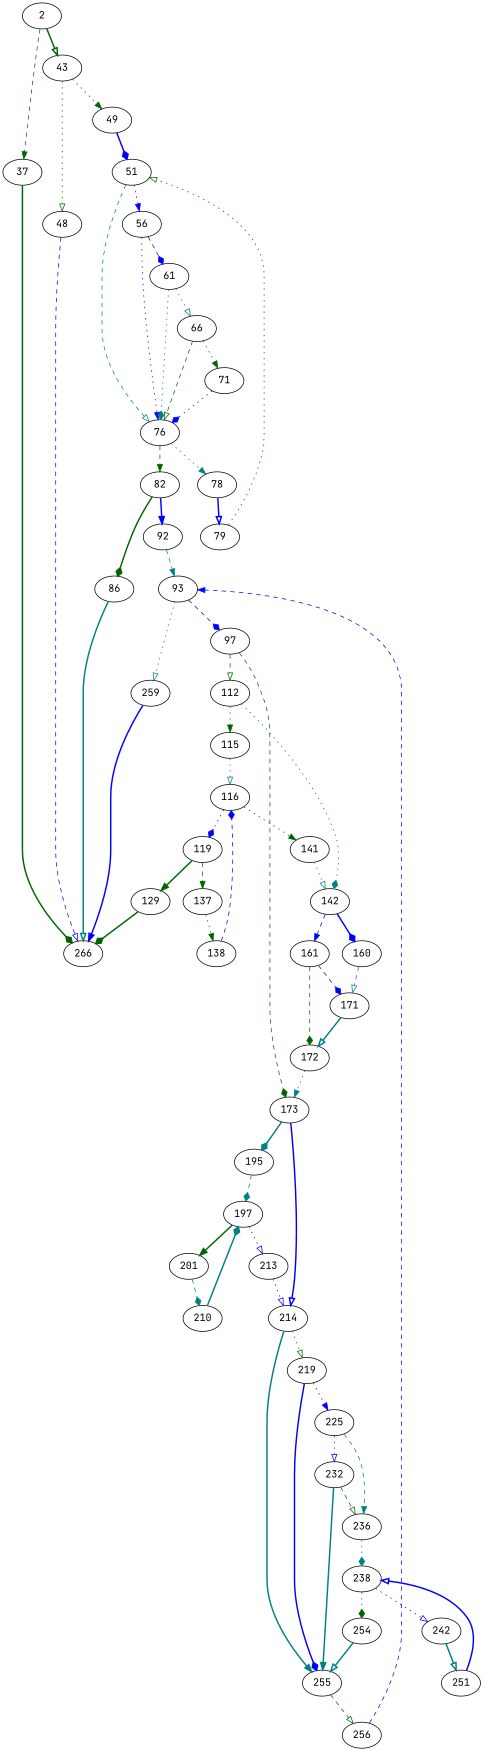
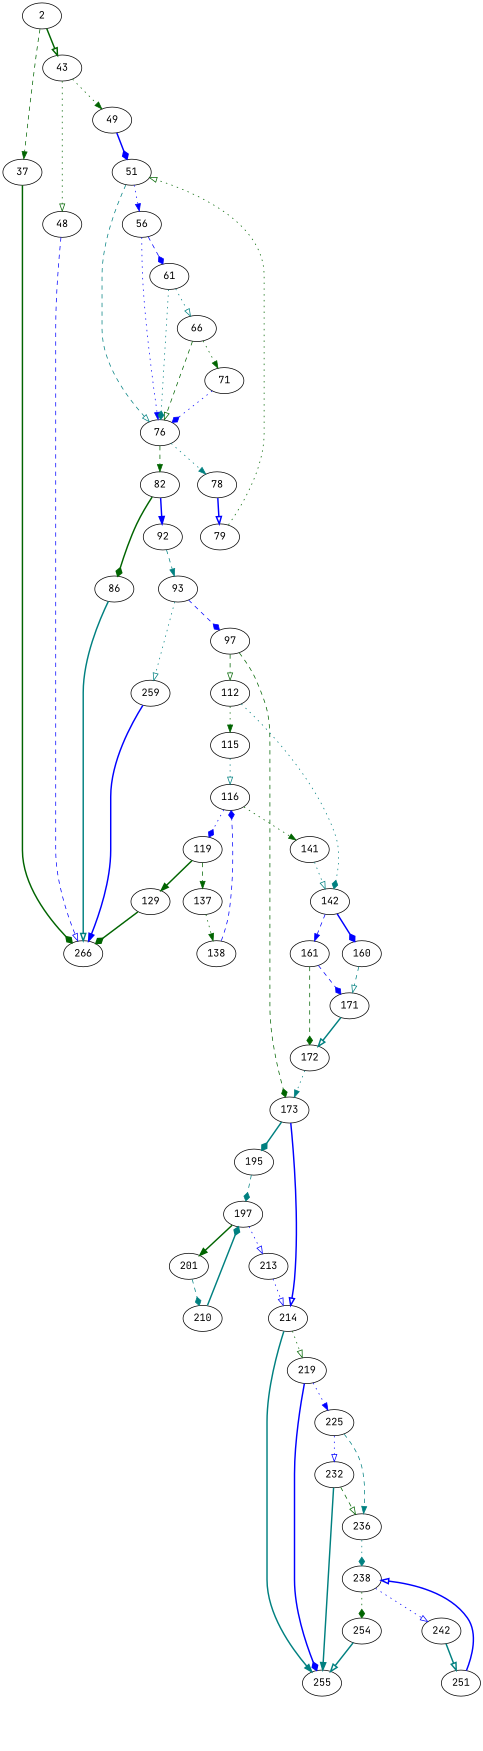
node "256": removed
